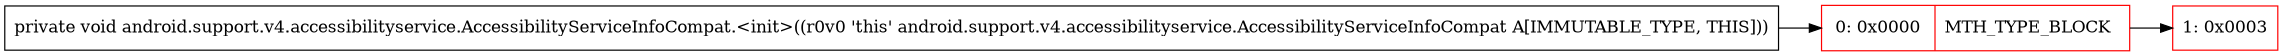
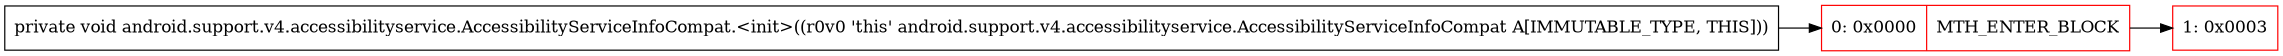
node "0: 0x0000": text "MTH_TYPE_BLOCK" -> "MTH_ENTER_BLOCK"
